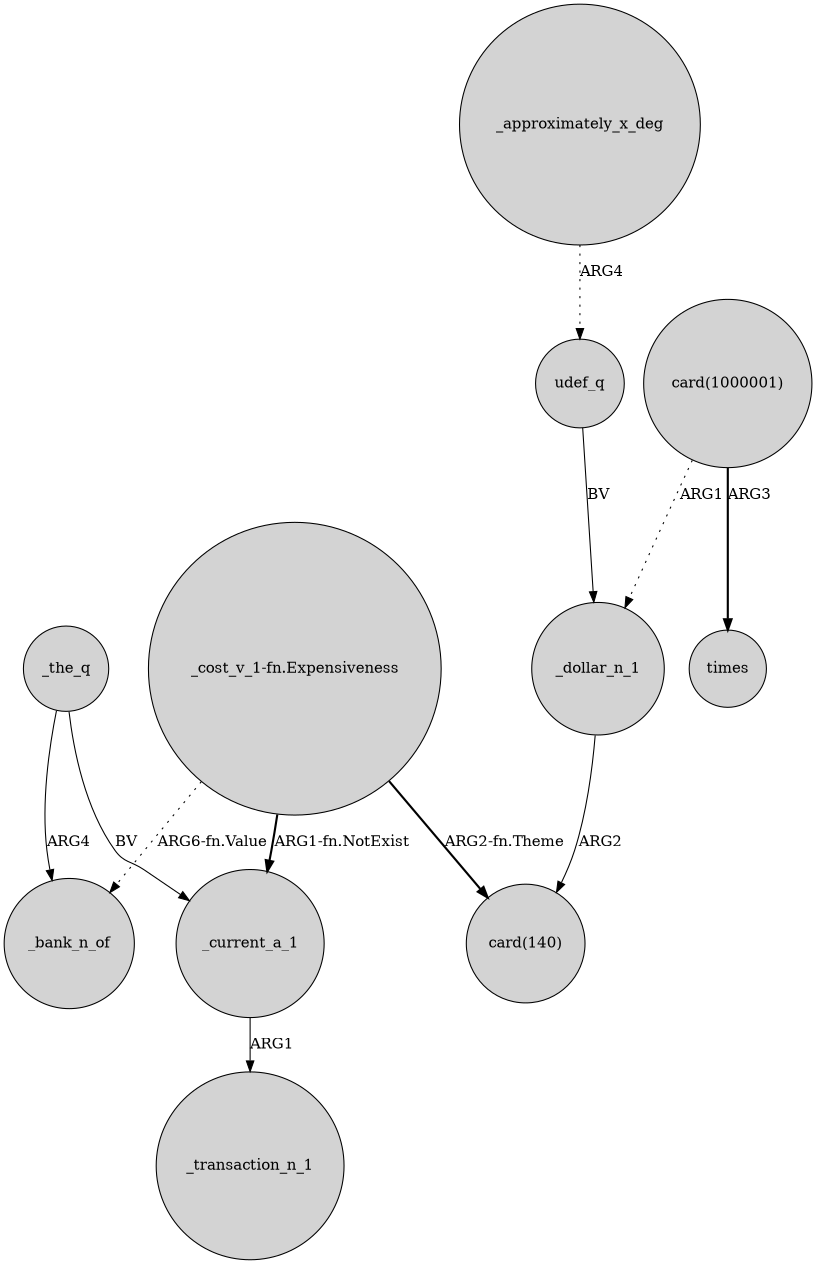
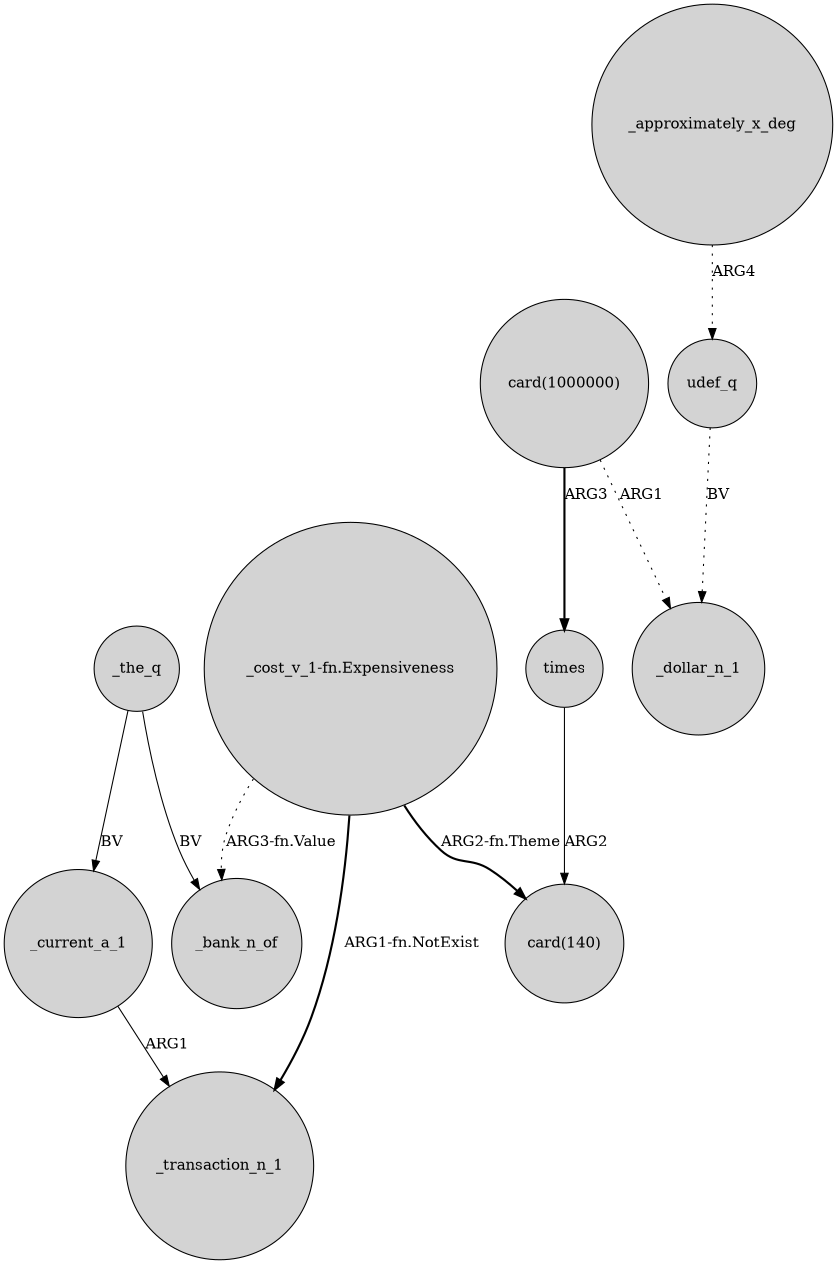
node "card(1000001)": label "card(1000001)" -> "card(1000000)"
edge "udef_q" -> "_dollar_n_1": style solid -> dotted
edge "_dollar_n_1" -> "card(140)": now "times" -> "card(140)"
edge "_cost_v_1-fn.Expensiveness" -> "_current_a_1": now "_cost_v_1-fn.Expensiveness" -> "_transaction_n_1"
edge "_the_q" -> "_bank_n_of": label "ARG4" -> "BV"
edge "_cost_v_1-fn.Expensiveness" -> "_bank_n_of": label "ARG6-fn.Value" -> "ARG3-fn.Value"
